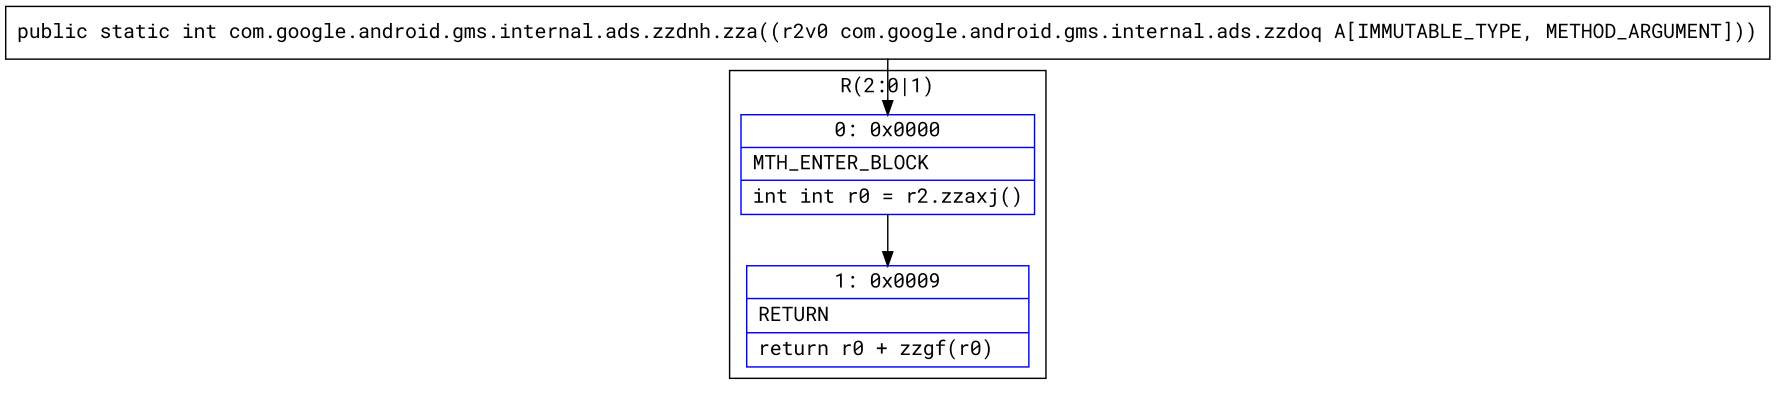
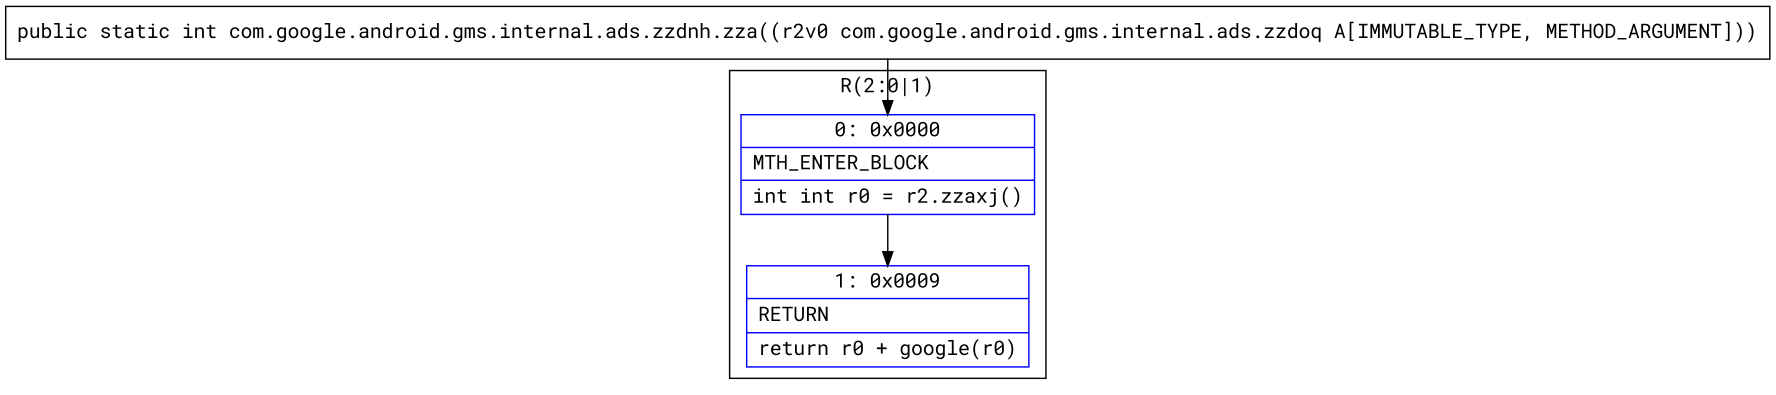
node "1: 0x0009": text "return r0 + zzgf(r0)" -> "return r0 + google(r0)"
